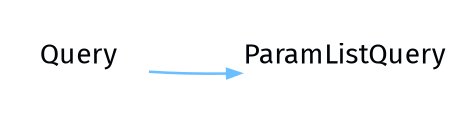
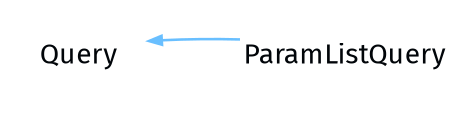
edge "Query" -> "ParamListQuery": reversed
